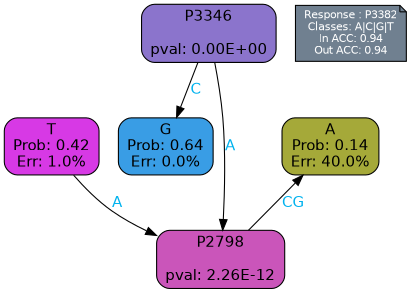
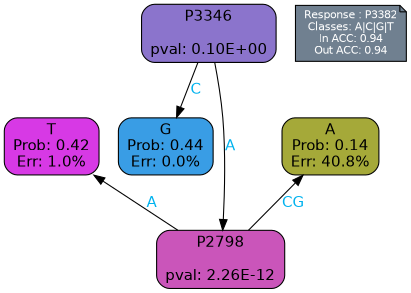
node "P3346 pval: 0.00E+00": label "P3346 pval: 0.00E+00" -> "P3346 pval: 0.10E+00"
node "G Prob: 0.64 Err: 0.0%": label "G Prob: 0.64 Err: 0.0%" -> "G Prob: 0.44 Err: 0.0%"
node "A Prob: 0.14 Err: 40.0%": label "A Prob: 0.14 Err: 40.0%" -> "A Prob: 0.14 Err: 40.8%"
edge "T Prob: 0.42 Err: 1.0%" -> "P2798 pval: 2.26E-12": reversed
